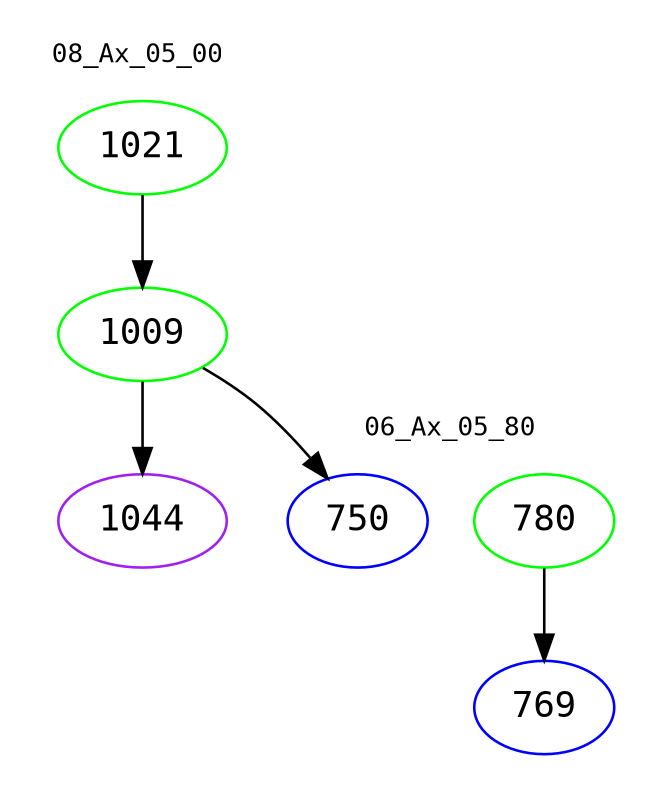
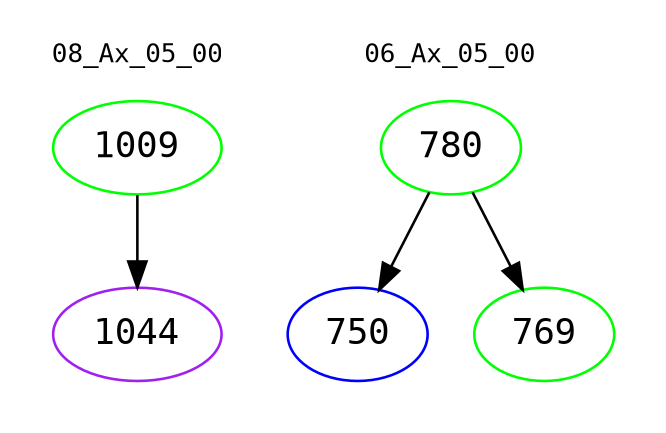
node "1021": removed
edge "1009" -> "750": now "780" -> "750"
cluster "06_Ax_05_80": label "06_Ax_05_80" -> "06_Ax_05_00"
node "769": color blue -> green
